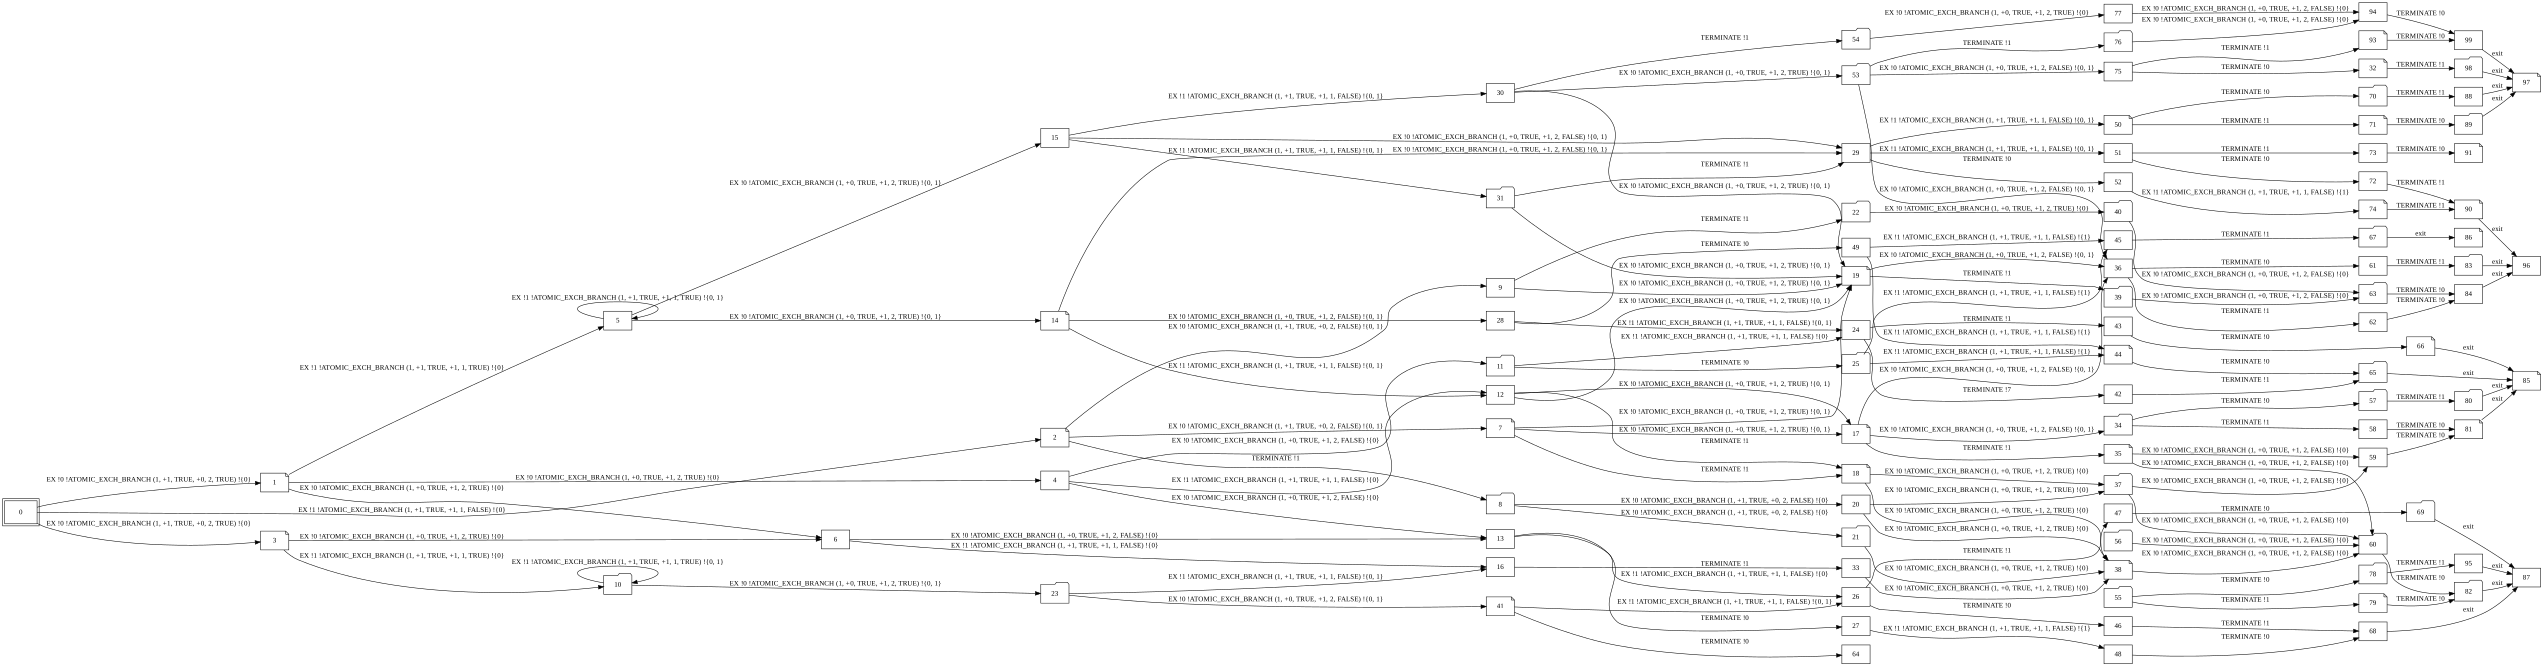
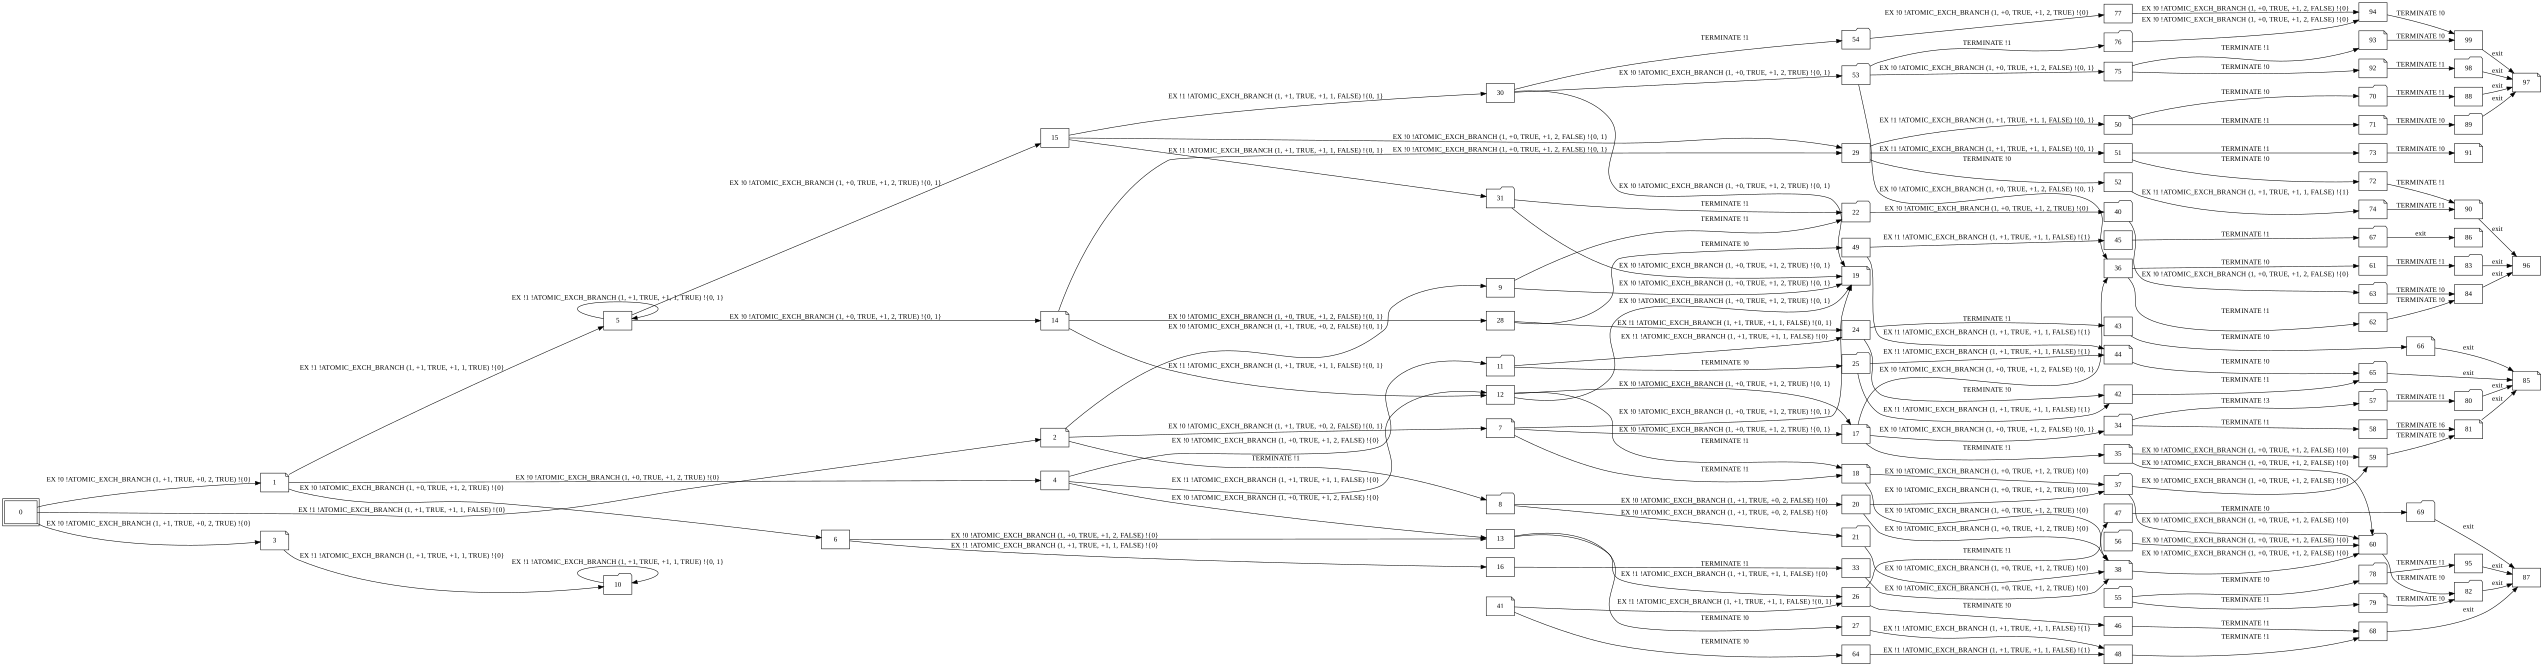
node "32": label "32" -> "92"
edge "31" -> "29": now "31" -> "22"
edge "19" -> "36": removed, label "EX !0 !ATOMIC_EXCH_BRANCH (1, +0, TRUE, +1, 2, FALSE) !{0, 1}"
node "39": removed
edge "25" -> "45": now "25" -> "42"
edge "24" -> "42": label "TERMINATE !7" -> "TERMINATE !0"
edge "34" -> "57": label "TERMINATE !0" -> "TERMINATE !3"
edge "58" -> "81": label "TERMINATE !0" -> "TERMINATE !6"
edge "3" -> "6": removed, label "EX !0 !ATOMIC_EXCH_BRANCH (1, +0, TRUE, +1, 2, TRUE) !{0}"
node "23": removed
edge "48" -> "68": label "TERMINATE !0" -> "TERMINATE !1"
edge "64" -> "48": added, label "EX !1 !ATOMIC_EXCH_BRANCH (1, +1, TRUE, +1, 1, FALSE) !{1}"
